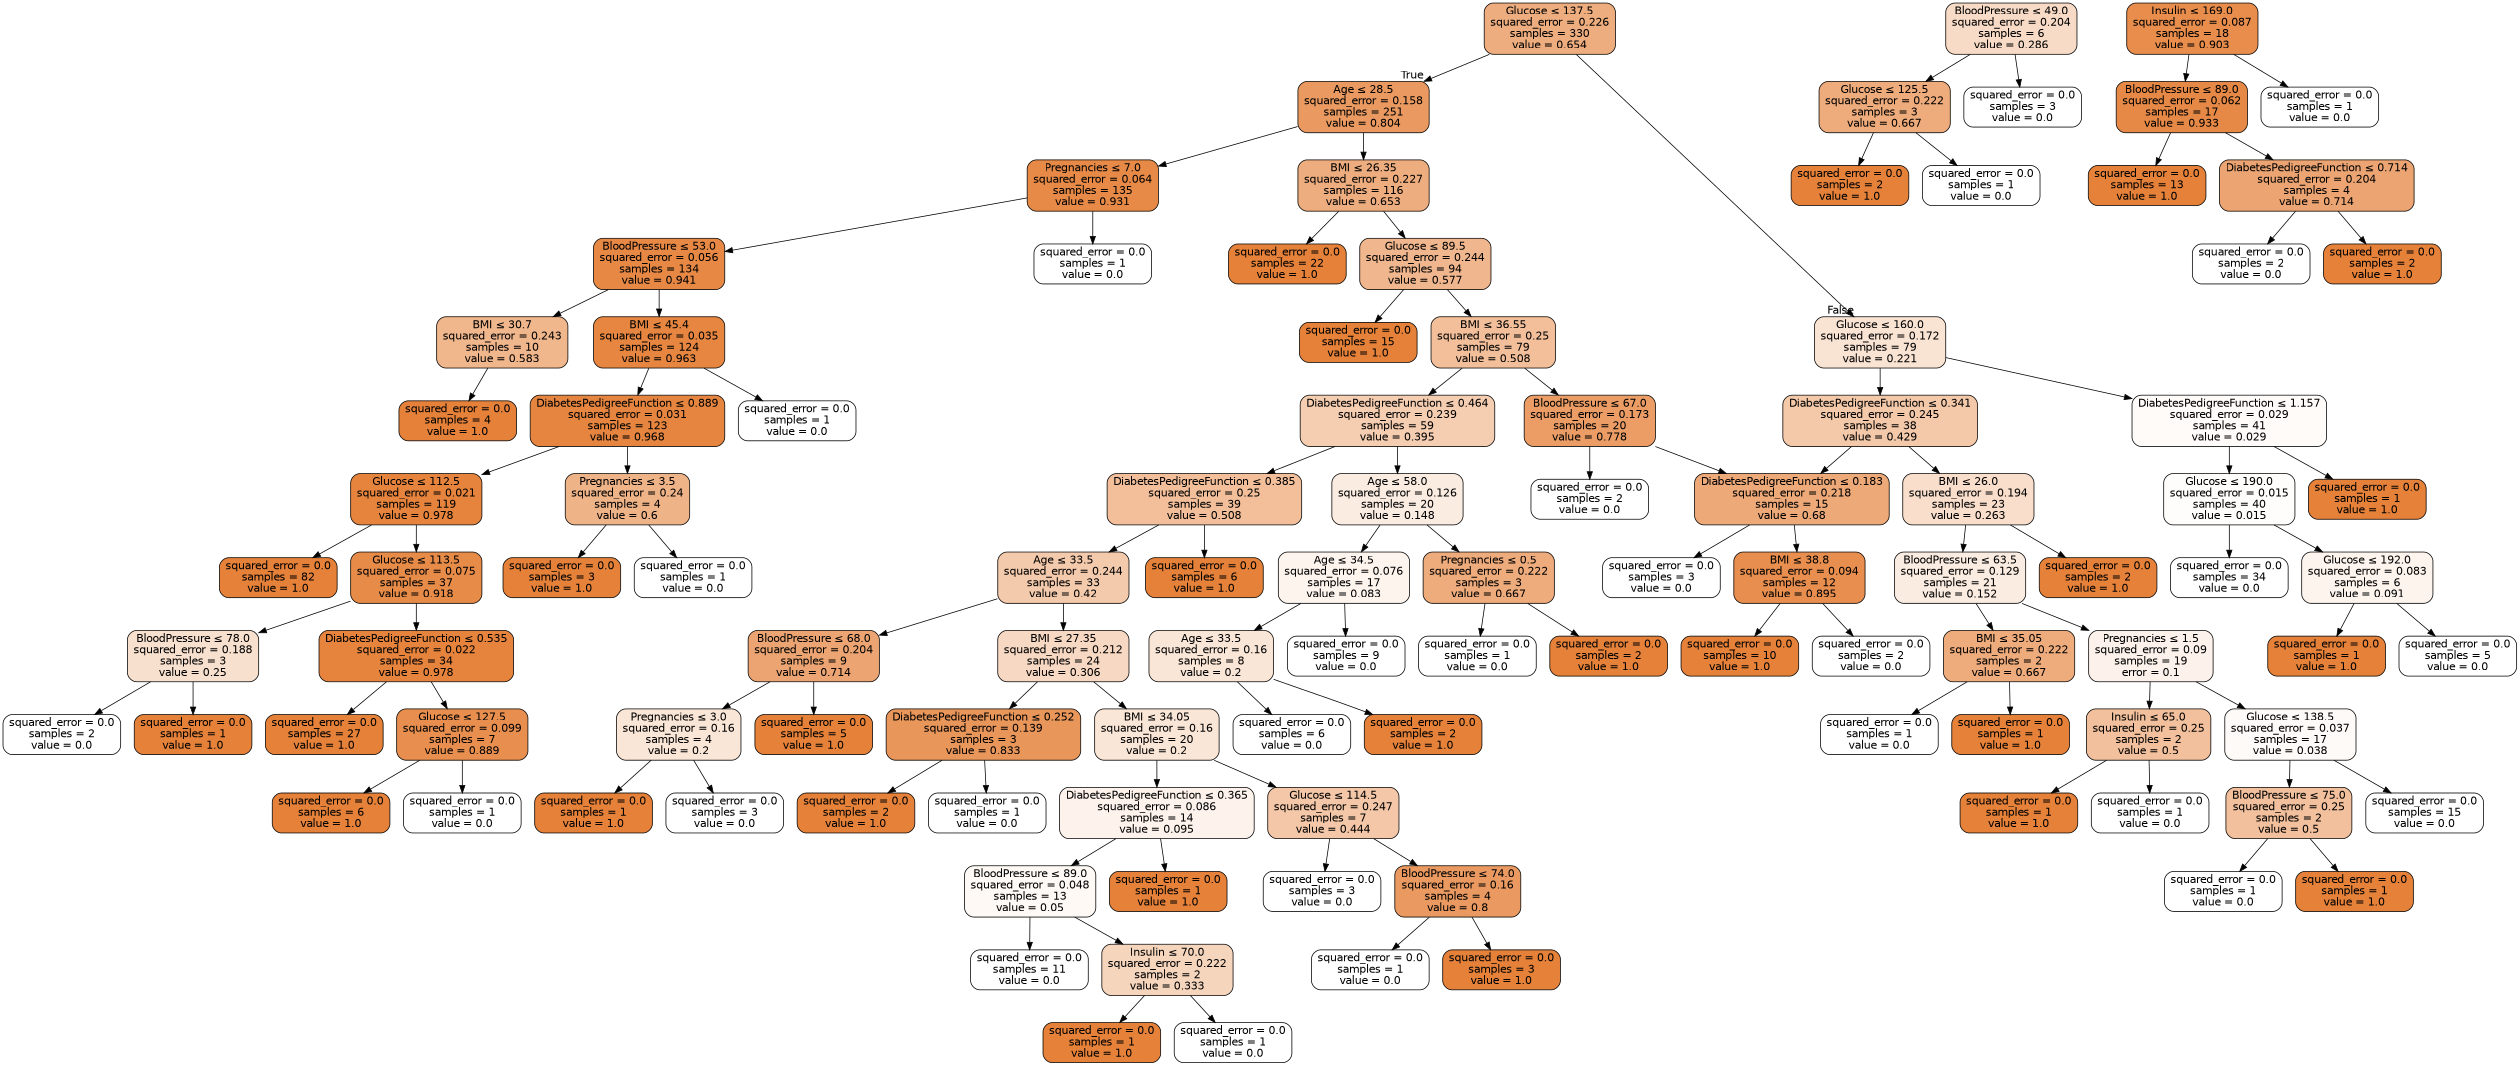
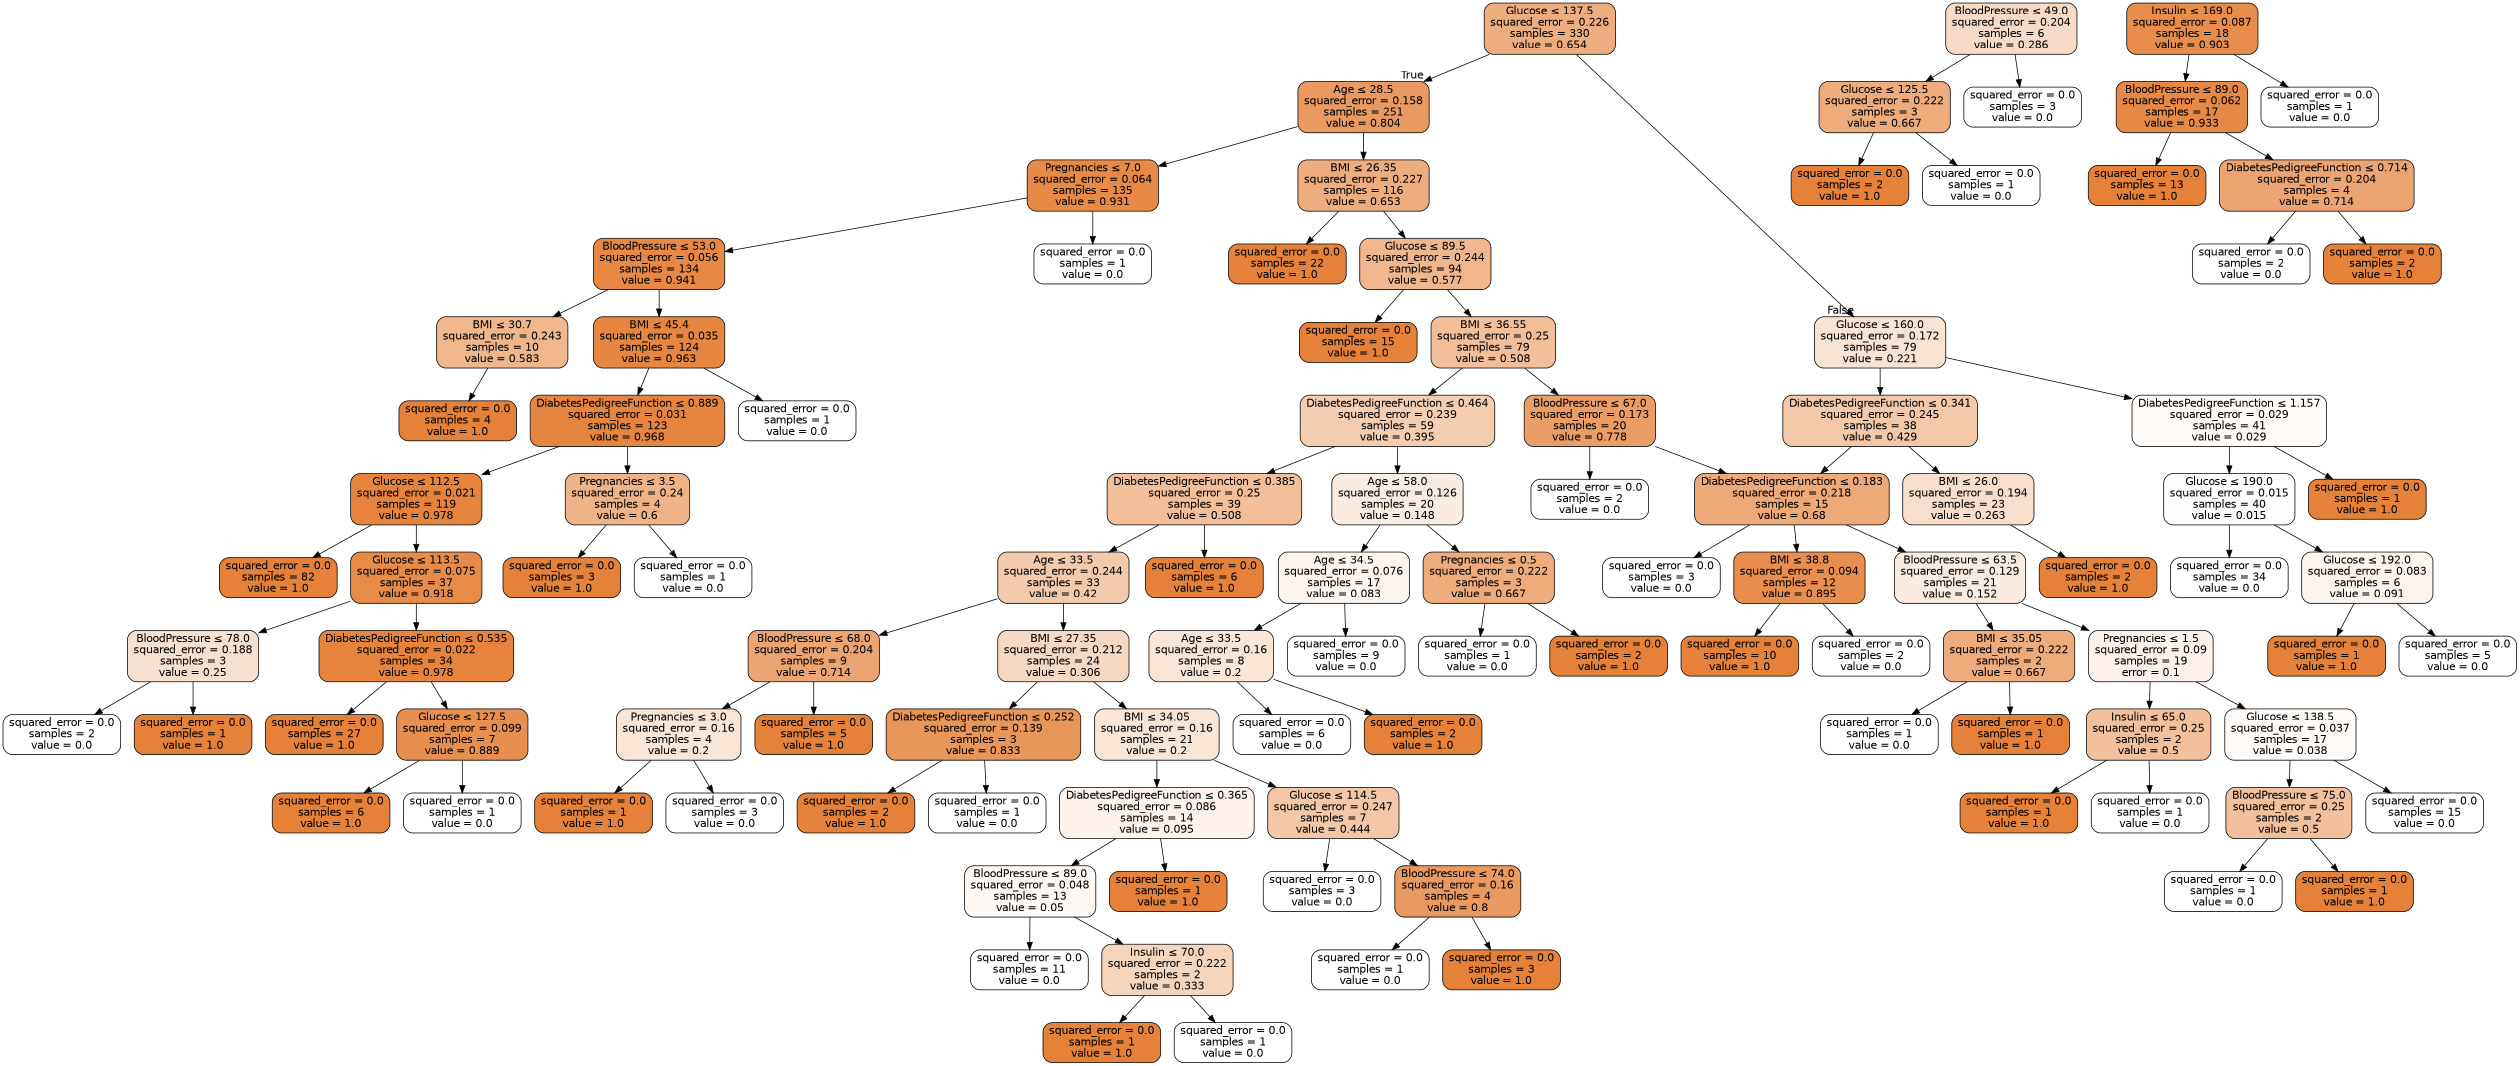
edge "BMI ≤ 26.0" -> "BloodPressure ≤ 63.5": now "DiabetesPedigreeFunction ≤ 0.183" -> "BloodPressure ≤ 63.5"
node "BMI ≤ 34.05": text "samples = 20" -> "samples = 21"
